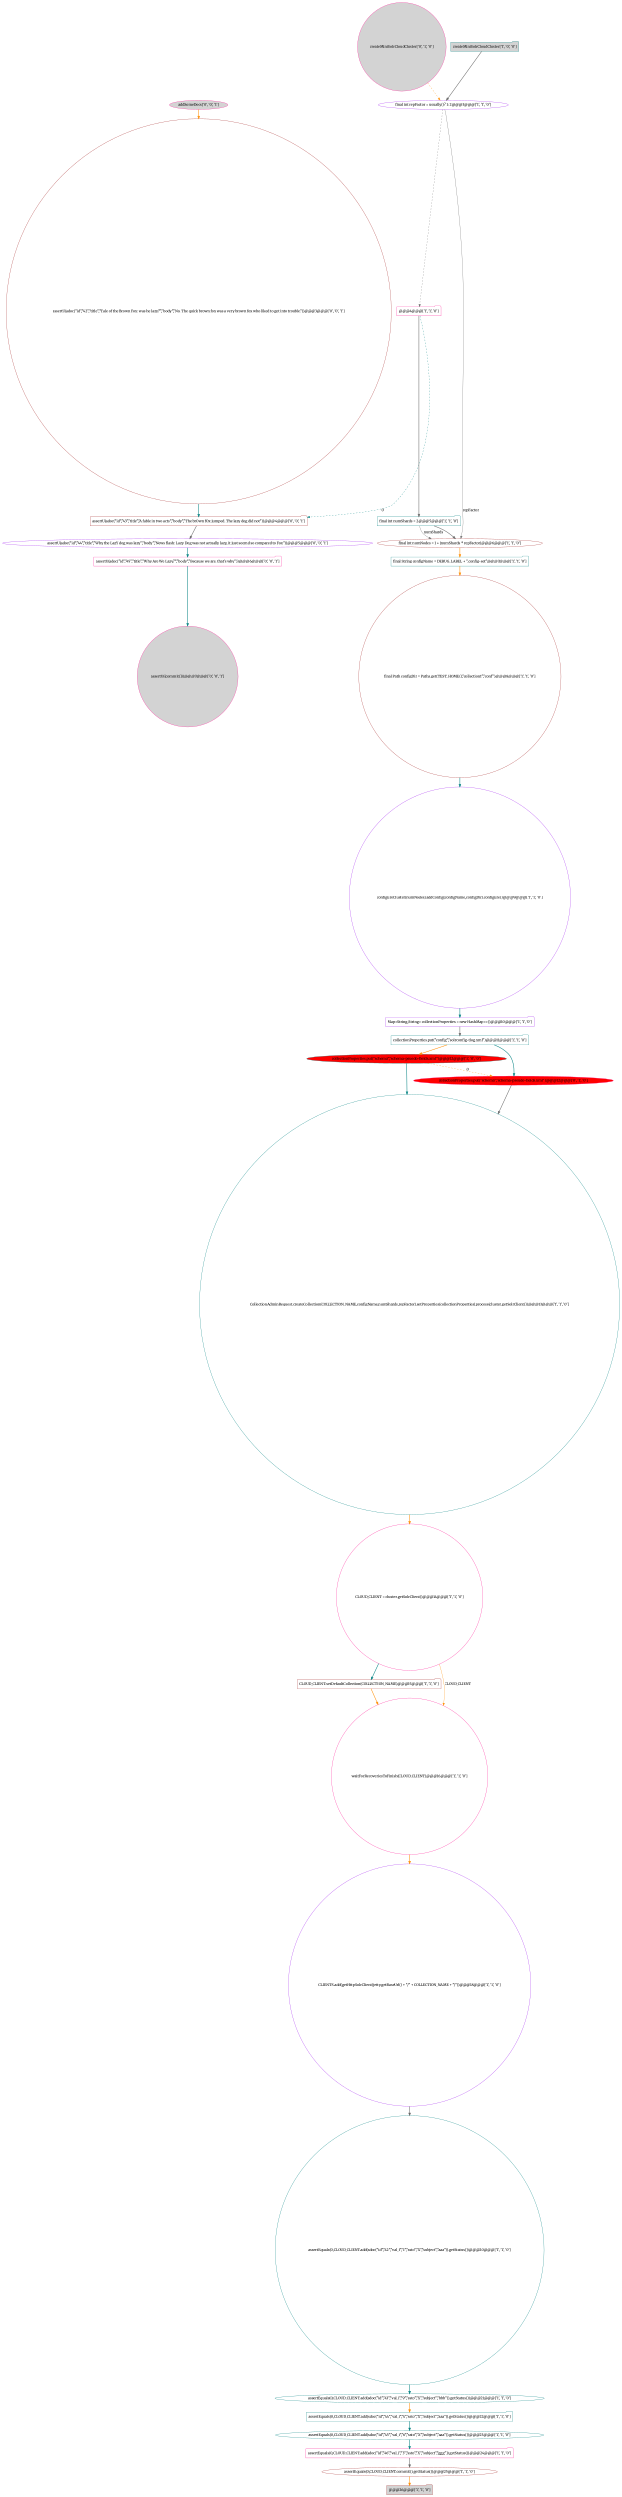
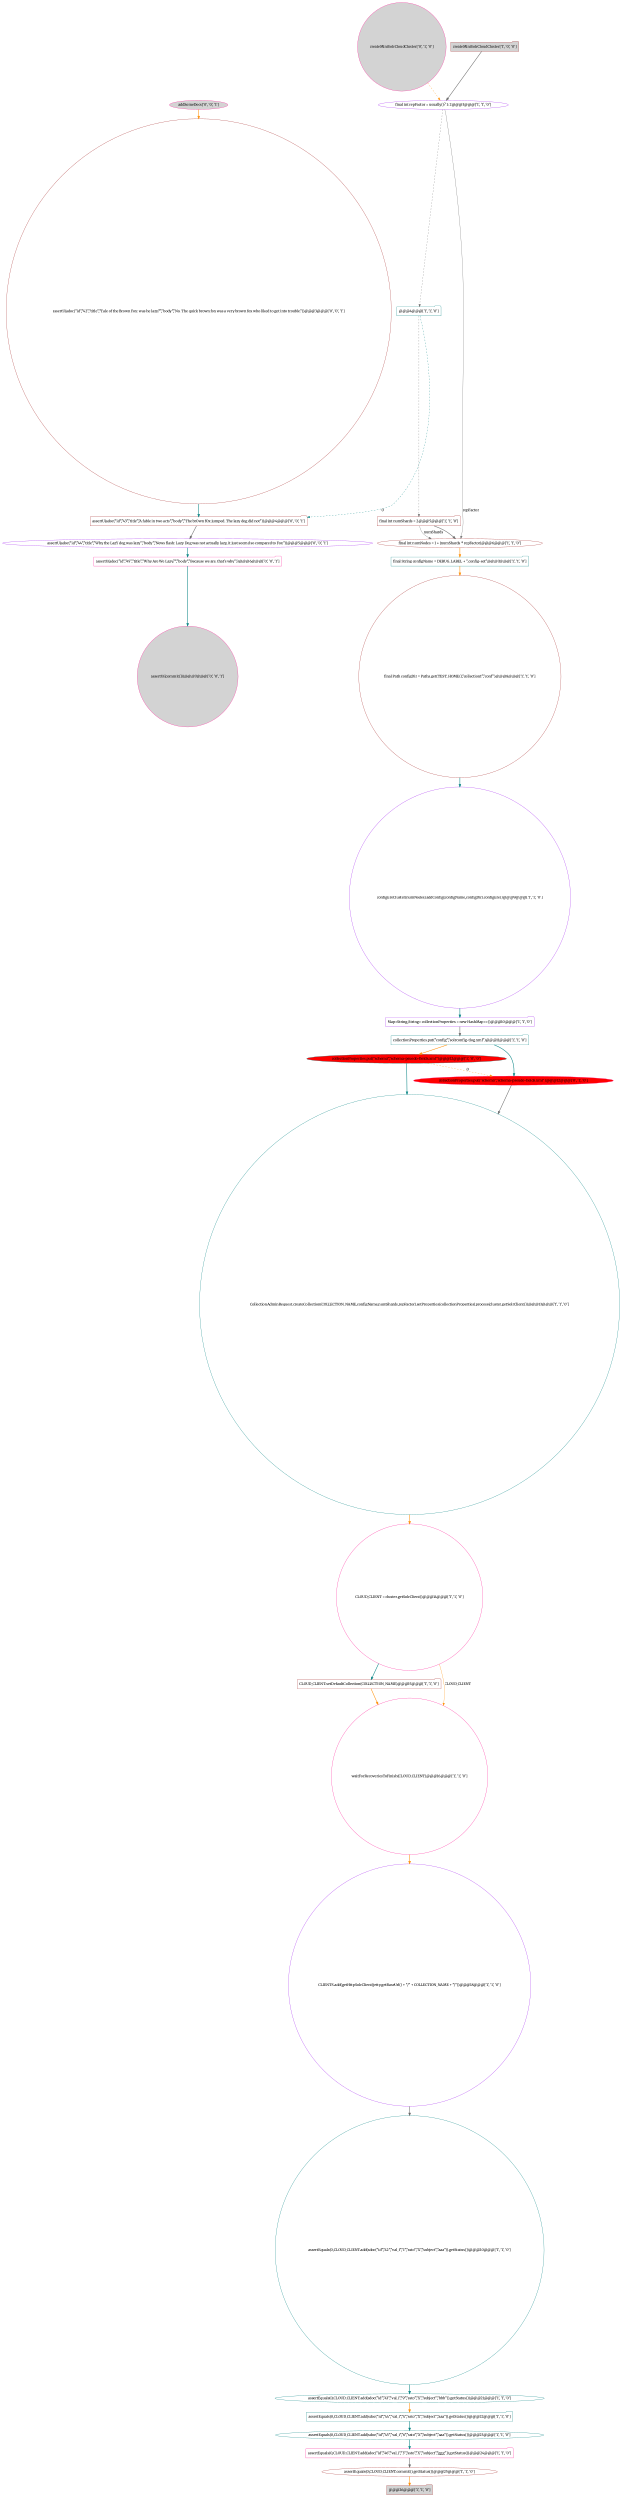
node "createMiniSolrCloudCluster['1', '0', '0']": color teal -> brown
node "@@@4@@@['1', '1', '0']": color deeppink -> teal
edge "@@@4@@@['1', '1', '0']" -> "final int numShards = 2@@@5@@@['1', '1', '0']": style bold -> dashed
node "final int numShards = 2@@@5@@@['1', '1', '0']": color teal -> brown
